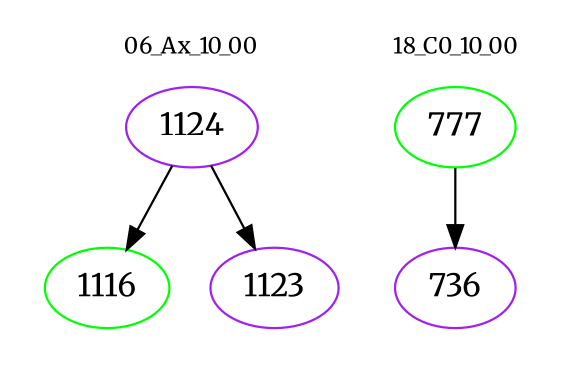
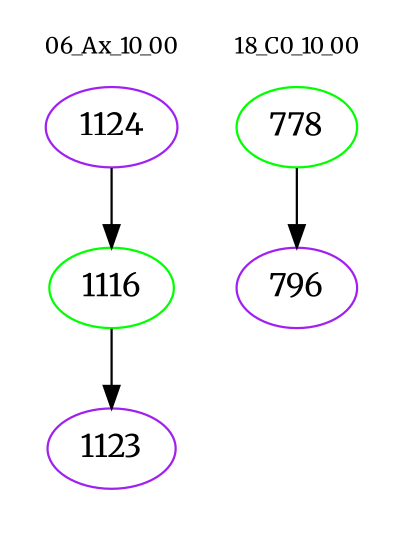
node "777": label "777" -> "778"
edge "1124" -> "1123": now "1116" -> "1123"
node "736": label "736" -> "796"
